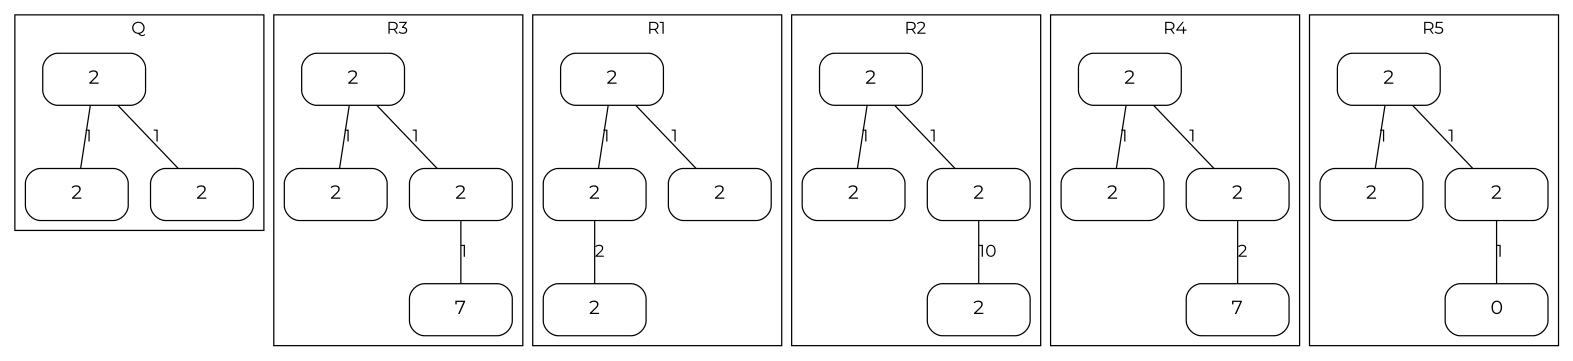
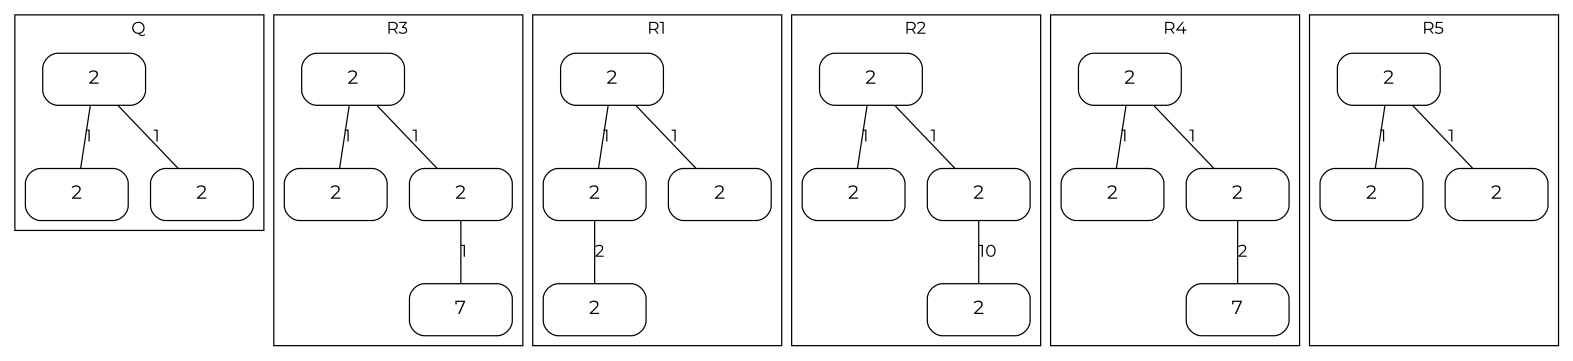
node "0": removed
